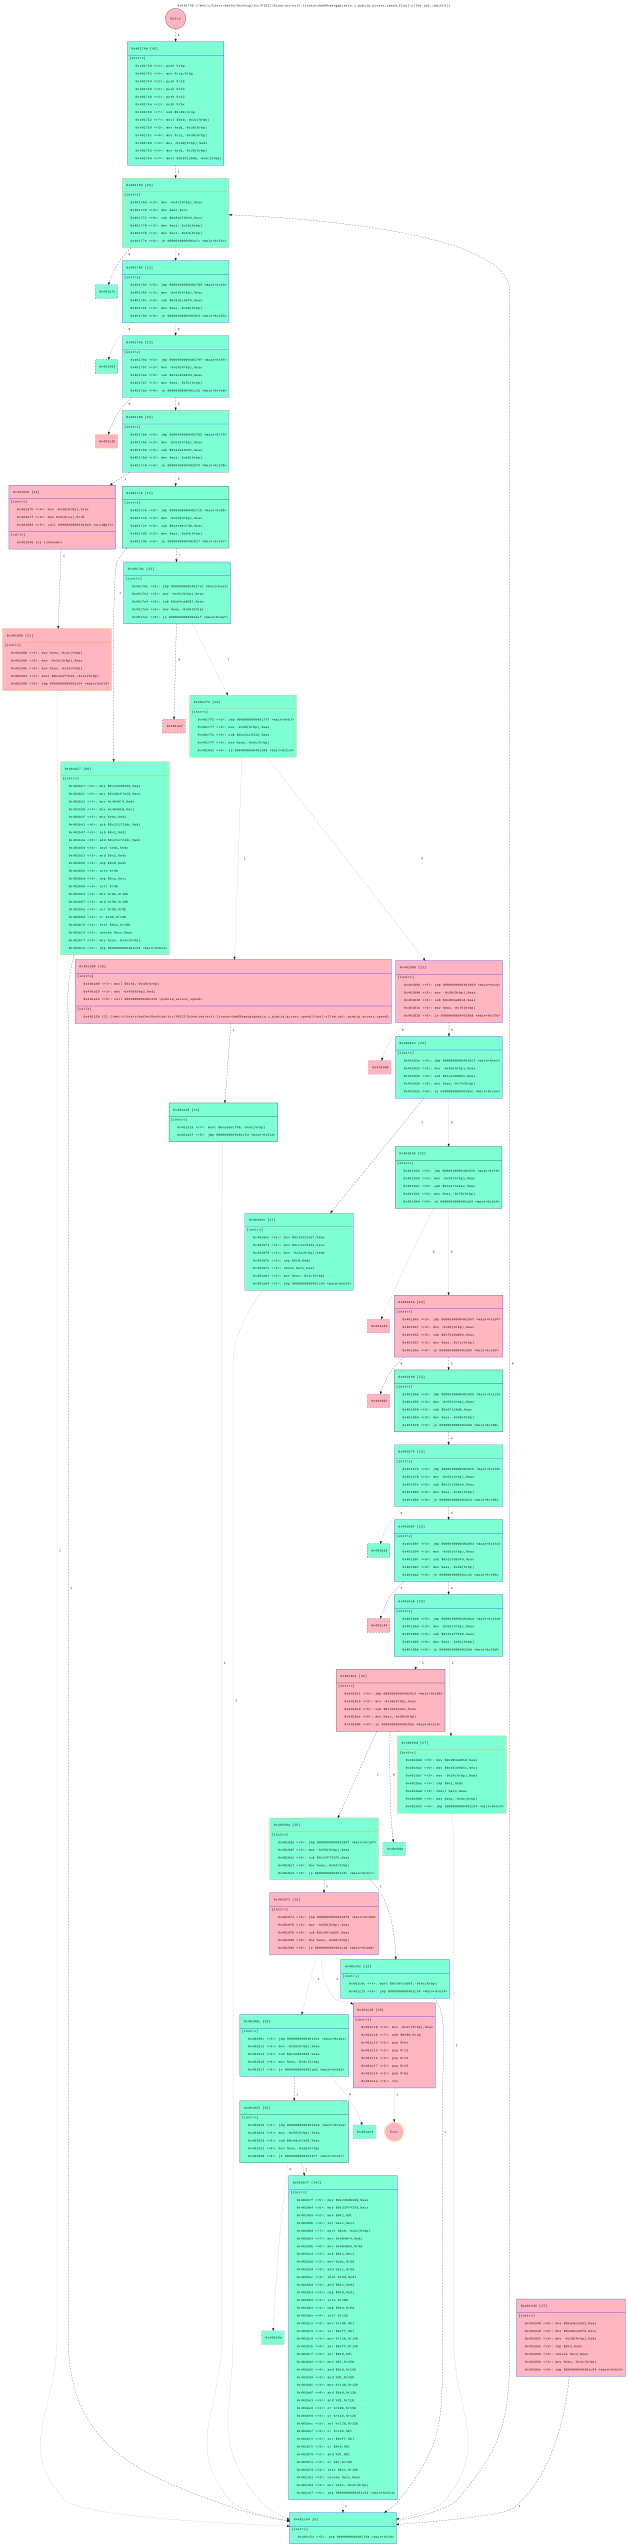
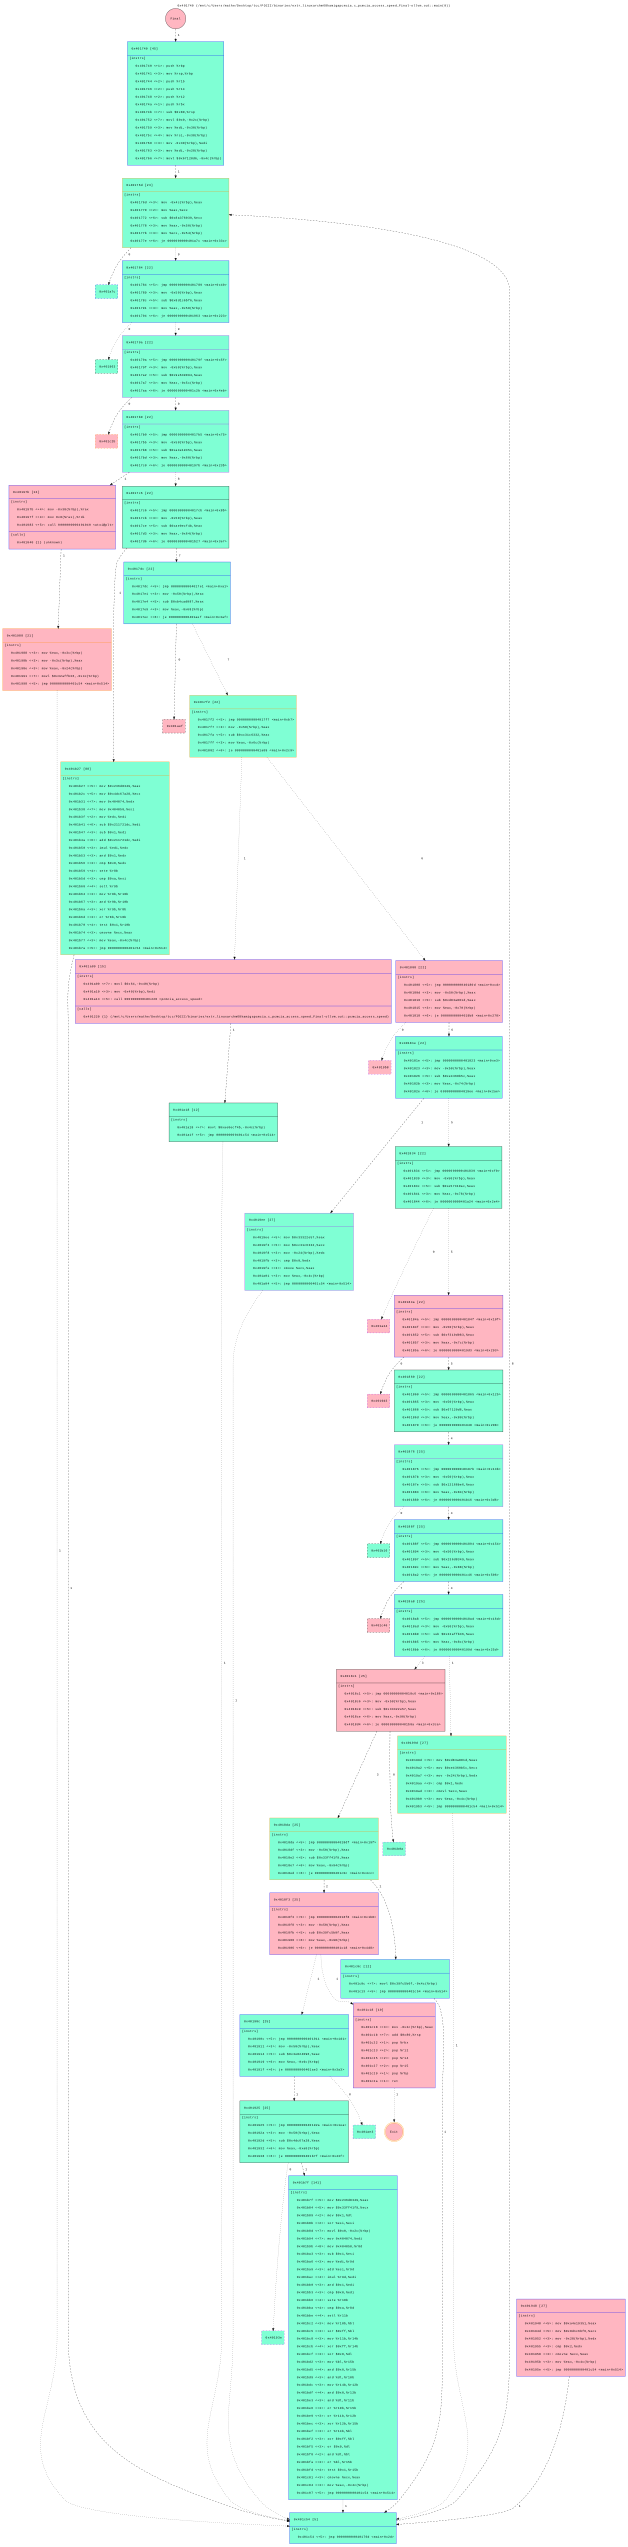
node "Entry": label "Entry" -> "Final"
